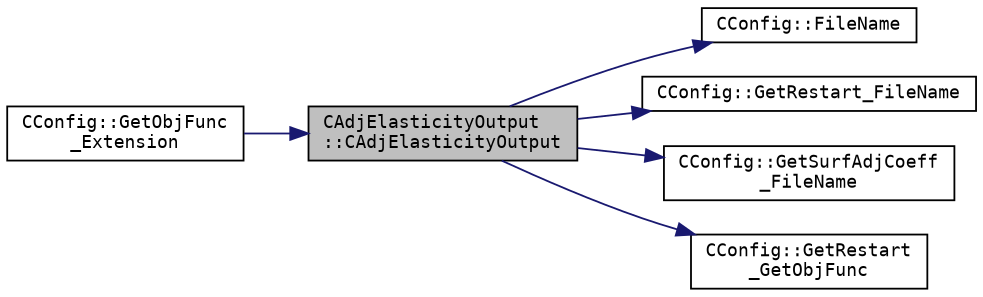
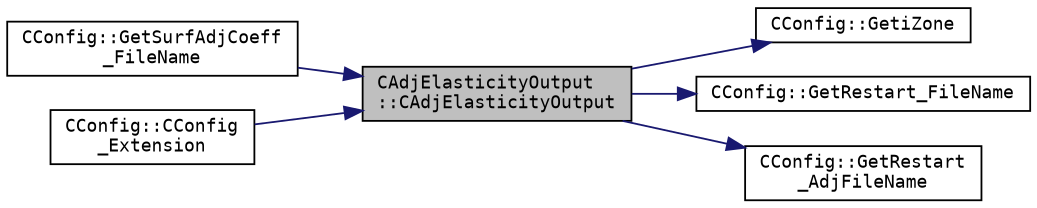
node "CConfig::FileName": label "CConfig::FileName" -> "CConfig::GetiZone"
node "CConfig::GetObjFunc _Extension": label "CConfig::GetObjFunc _Extension" -> "CConfig::CConfig _Extension"
edge "CAdjElasticityOutput ::CAdjElasticityOutput" -> "CConfig::GetSurfAdjCoeff _FileName": reversed
node "CConfig::GetRestart _GetObjFunc": label "CConfig::GetRestart _GetObjFunc" -> "CConfig::GetRestart _AdjFileName"
